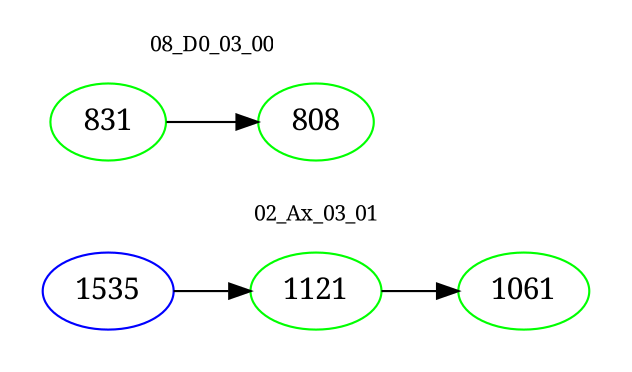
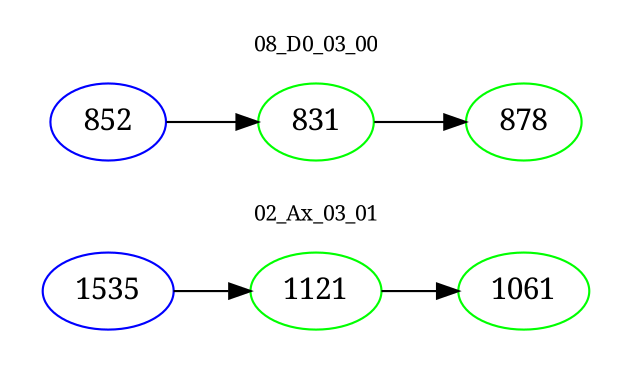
node "852": added
node "808": label "808" -> "878"
